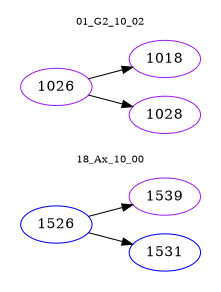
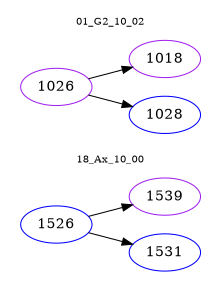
node "1028": color purple -> blue
